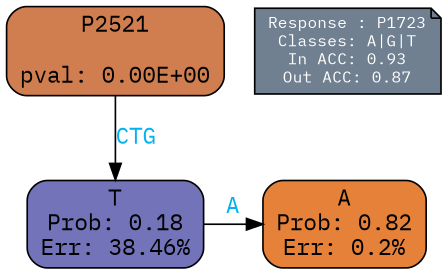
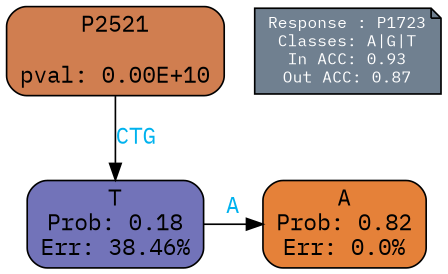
node "P2521 pval: 0.00E+00": label "P2521 pval: 0.00E+00" -> "P2521 pval: 0.00E+10"
node "A Prob: 0.82 Err: 0.2%": label "A Prob: 0.82 Err: 0.2%" -> "A Prob: 0.82 Err: 0.0%"
